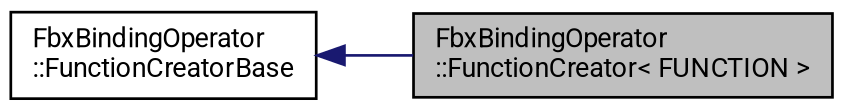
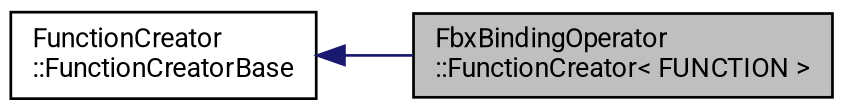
node "FbxBindingOperator ::FunctionCreatorBase": label "FbxBindingOperator ::FunctionCreatorBase" -> "FunctionCreator ::FunctionCreatorBase"
